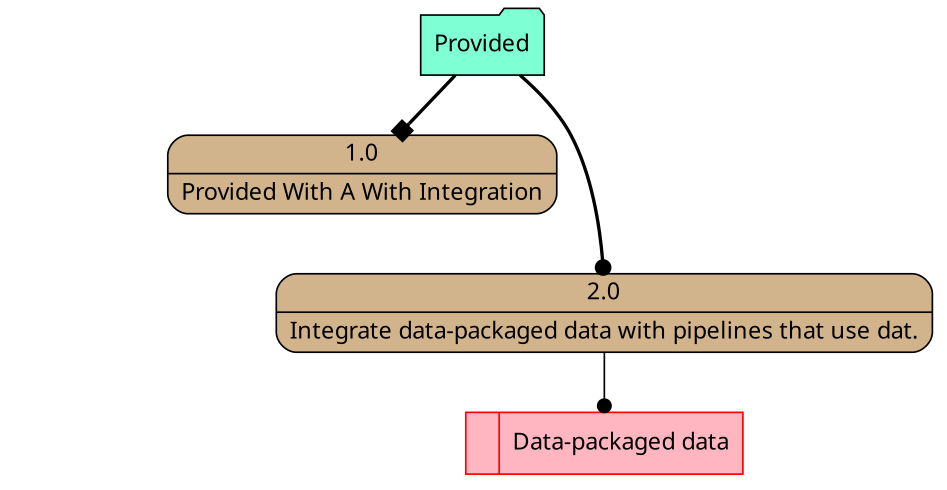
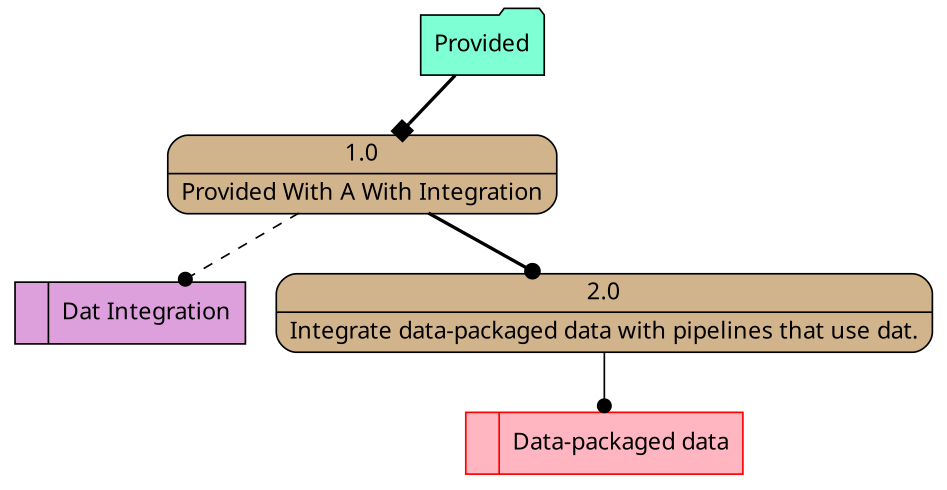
edge "Provided" -> "2.0": now "1.0" -> "2.0"
node "Dat Integration": added
